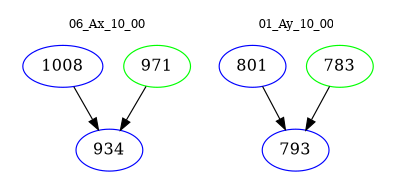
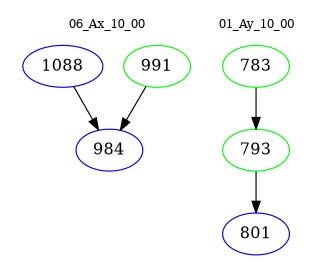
node "1008": label "1008" -> "1088"
node "971": label "971" -> "991"
edge "801" -> "793": reversed
node "934": label "934" -> "984"
node "793": color blue -> green
